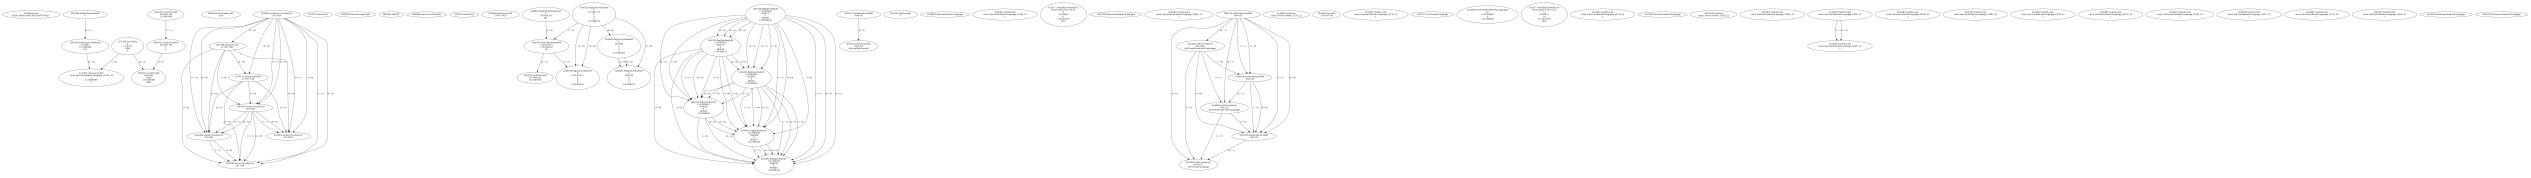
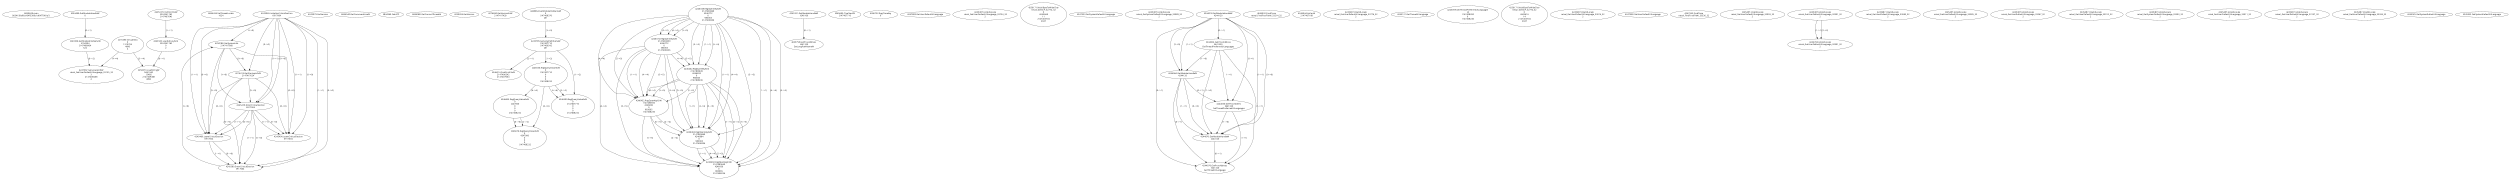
node "4245683.CharNextW 2147407716": added
edge "4246556.RegQueryValueExW 0 2147407710 0 0 0 2147408232" -> "4245785.GetLongPathNameW 2147407710 2147406542 261": reversed
edge "4250188.GetSystemInfo 2147417660" -> "4245580.EnterCriticalSection 6917004": reversed
edge "4244044.GetModuleHandleW 4244120" -> "4244076.GetProcAddress 9441320 GetThreadUILanguage": added, label "(0-->1)"
